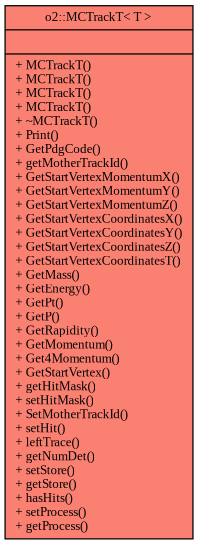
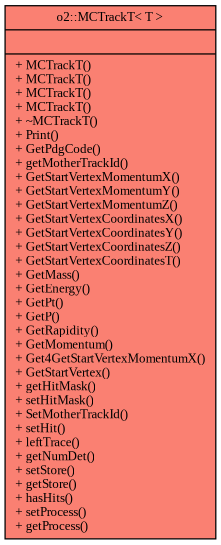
node "o2::MCTrackT< T >": text "+ Get4Momentum()" -> "+ Get4GetStartVertexMomentumX()"
